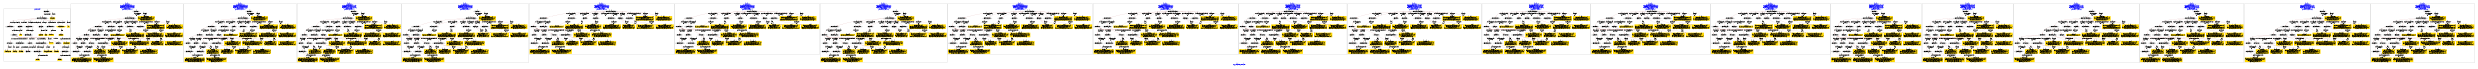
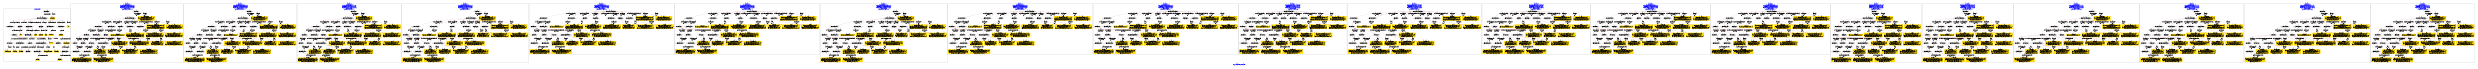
node "E78_Collection1": fillcolor gold -> lightgray
edge "E78_Collection1" -> "collection": label "label" -> "produced"
node "credit": added
